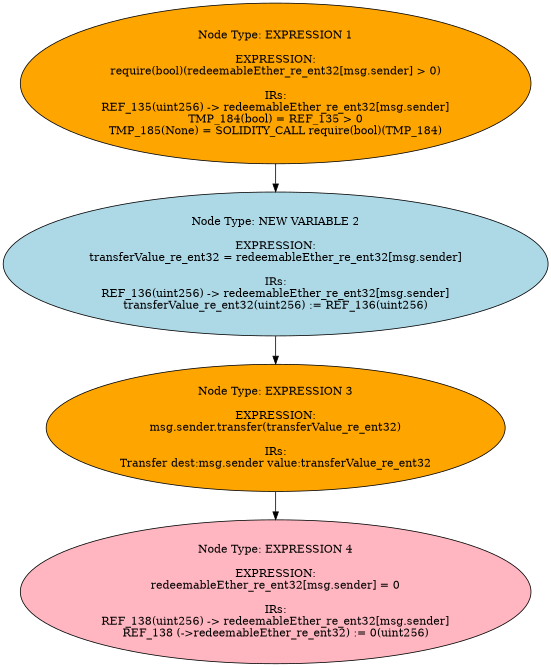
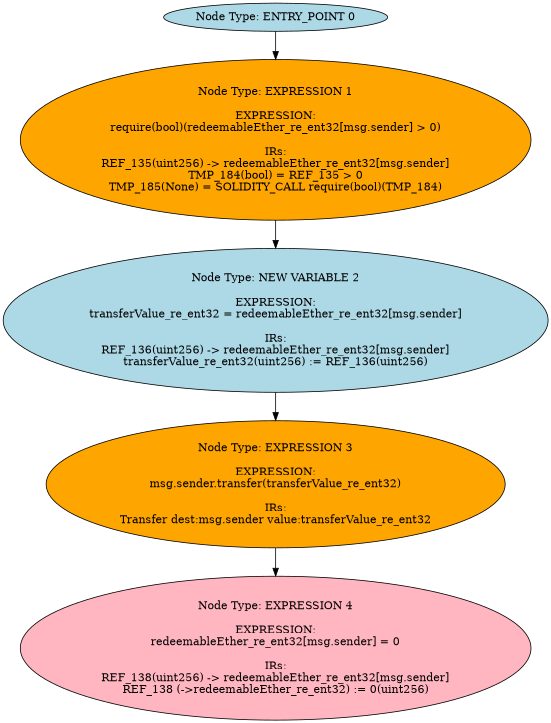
node "Node Type: ENTRY_POINT 0": added
